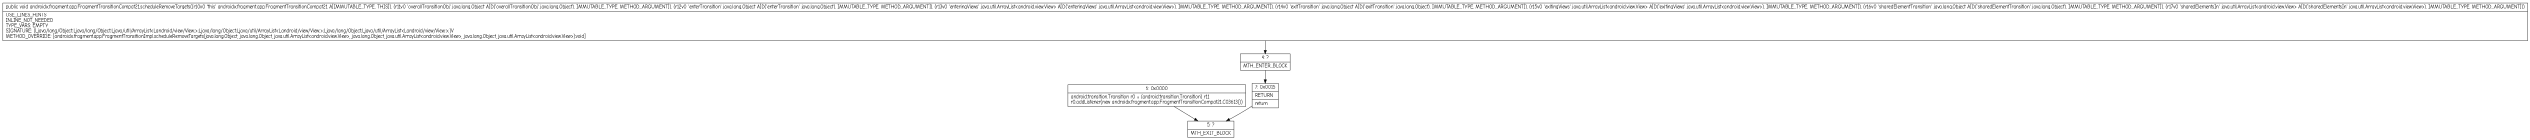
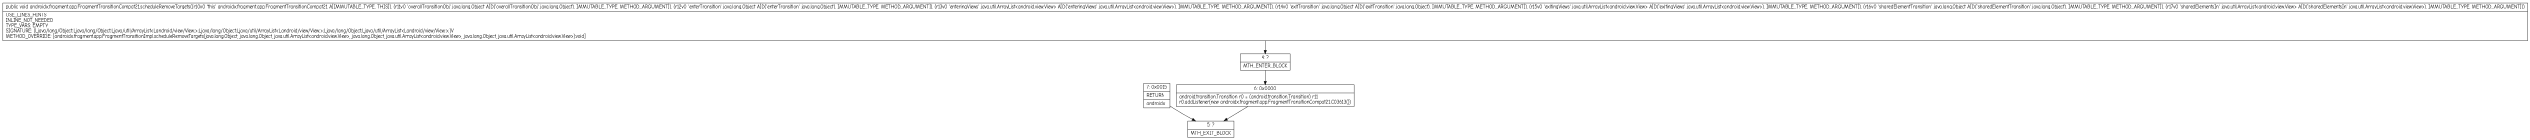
edge "4: ?" -> "7: 0x0015": now "4: ?" -> "6: 0x0000"
node "7: 0x0015": text "return" -> "androidx"
